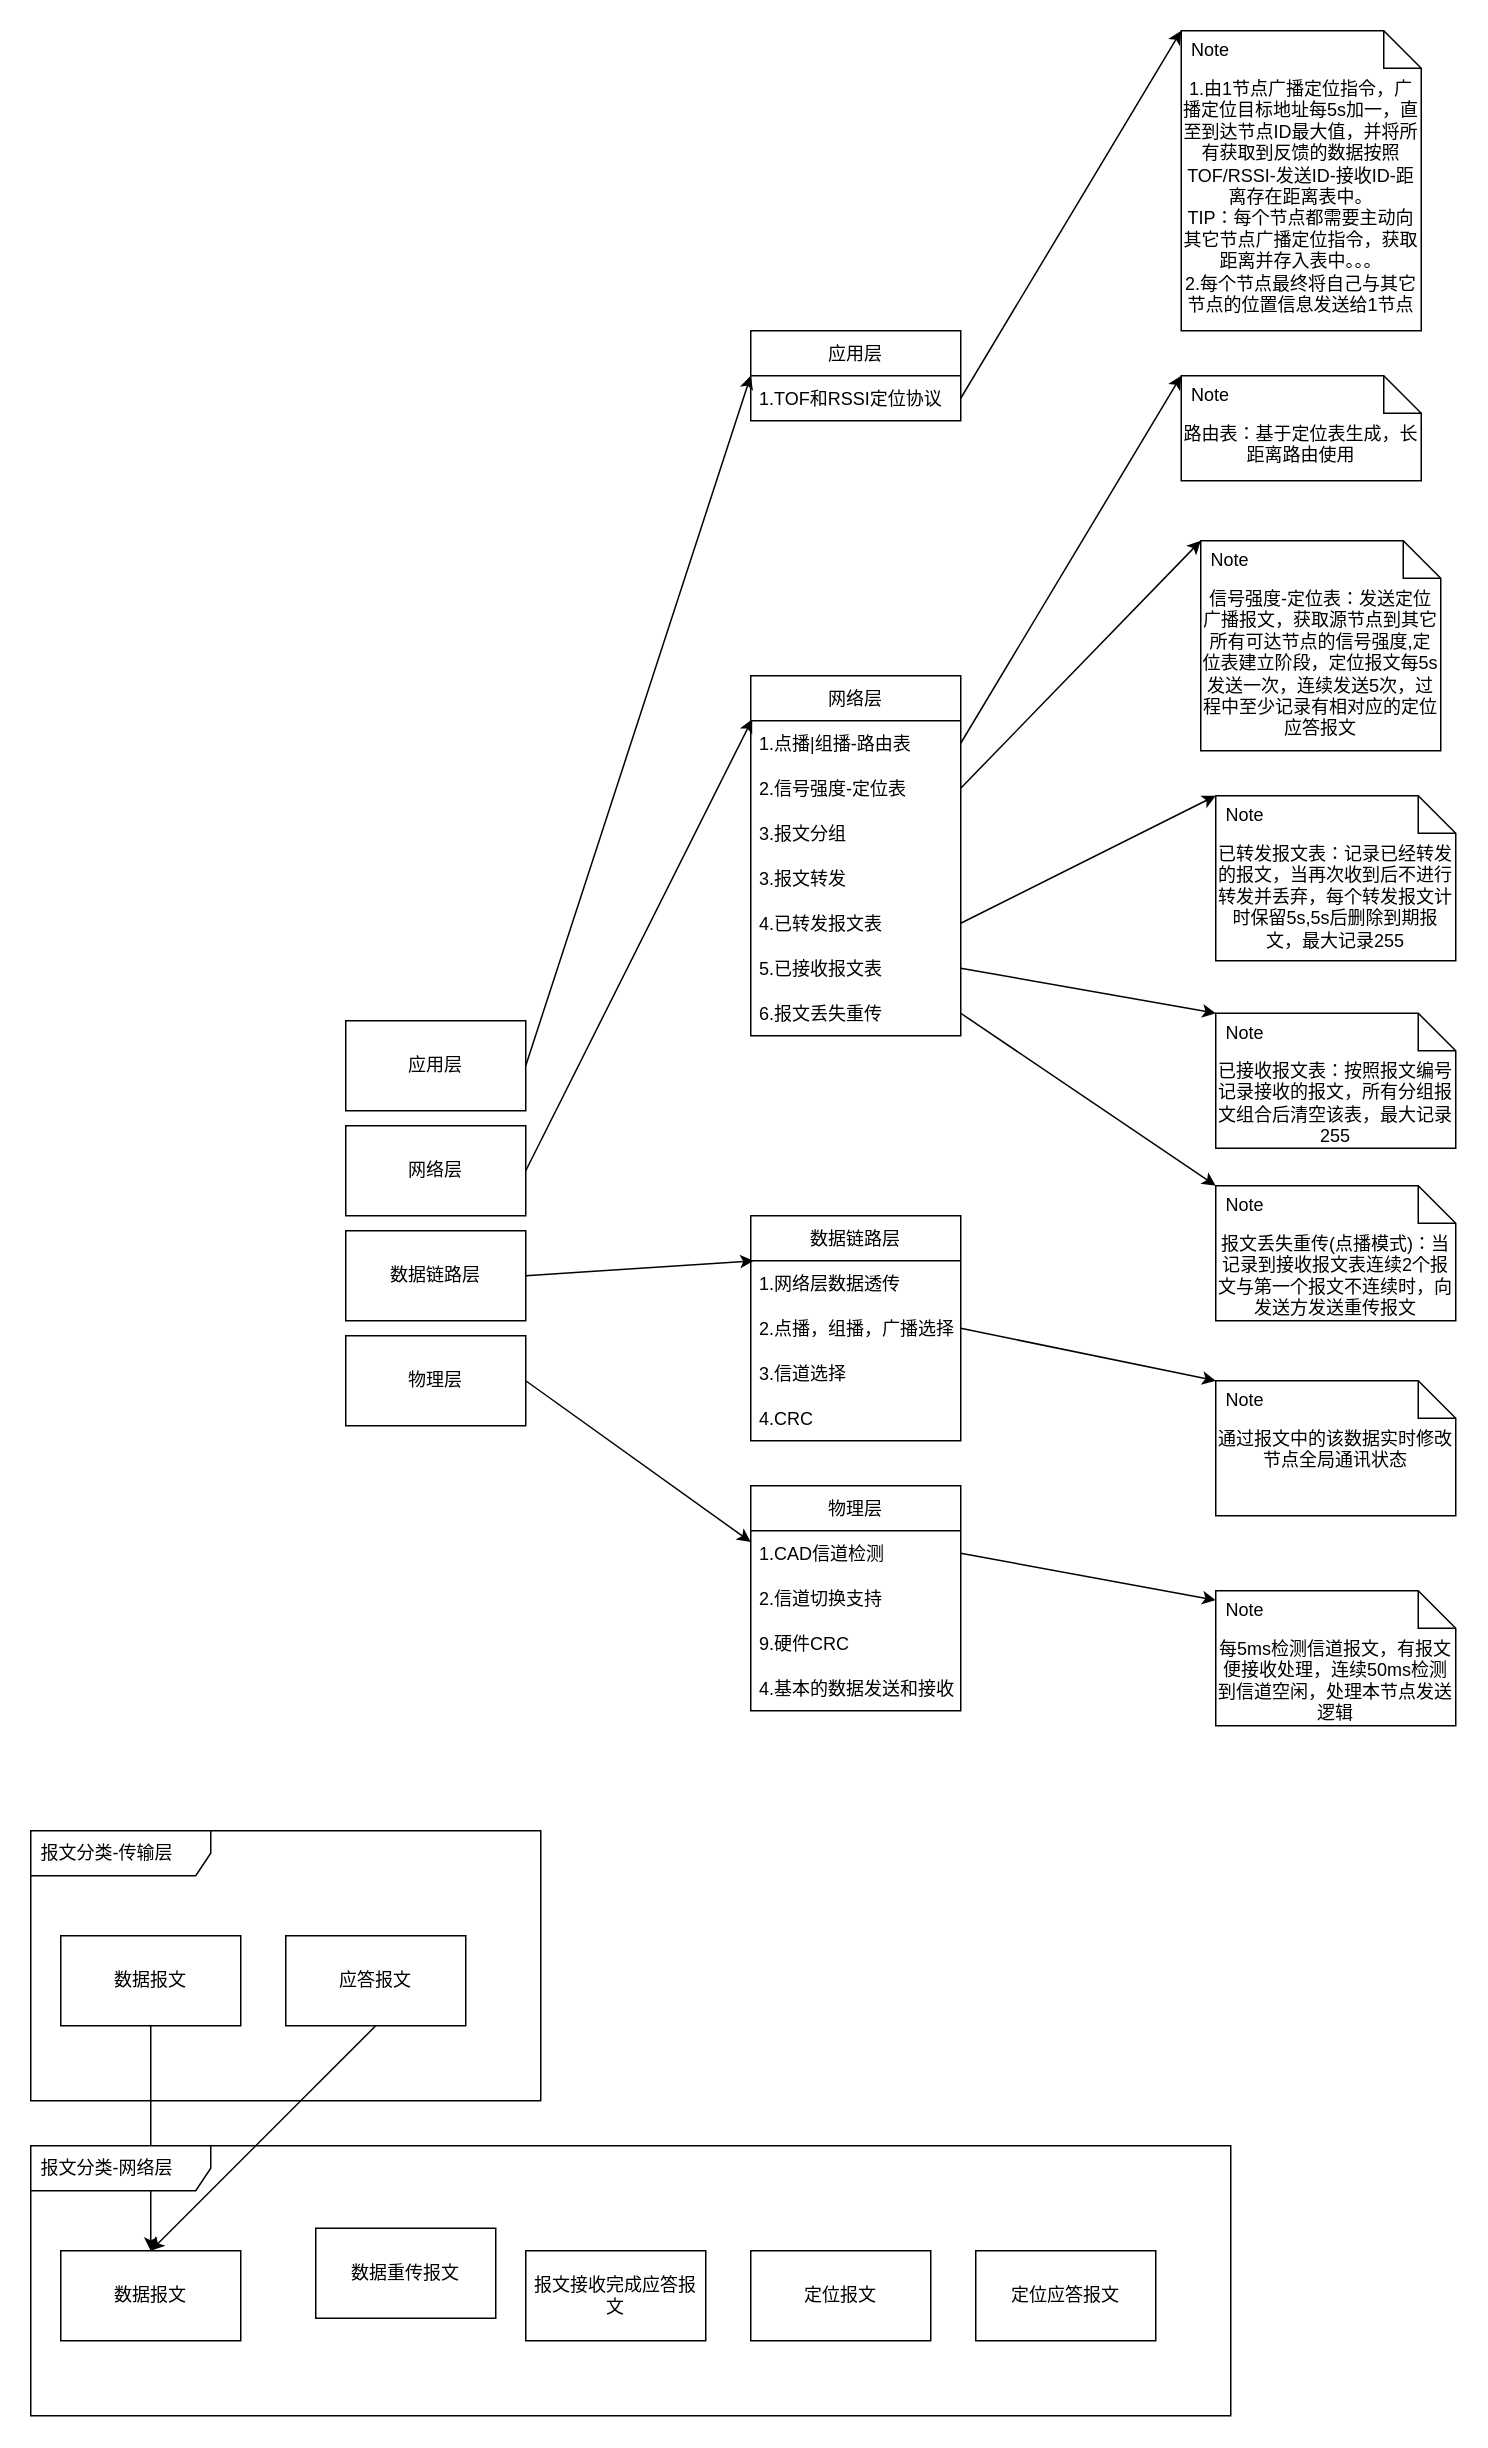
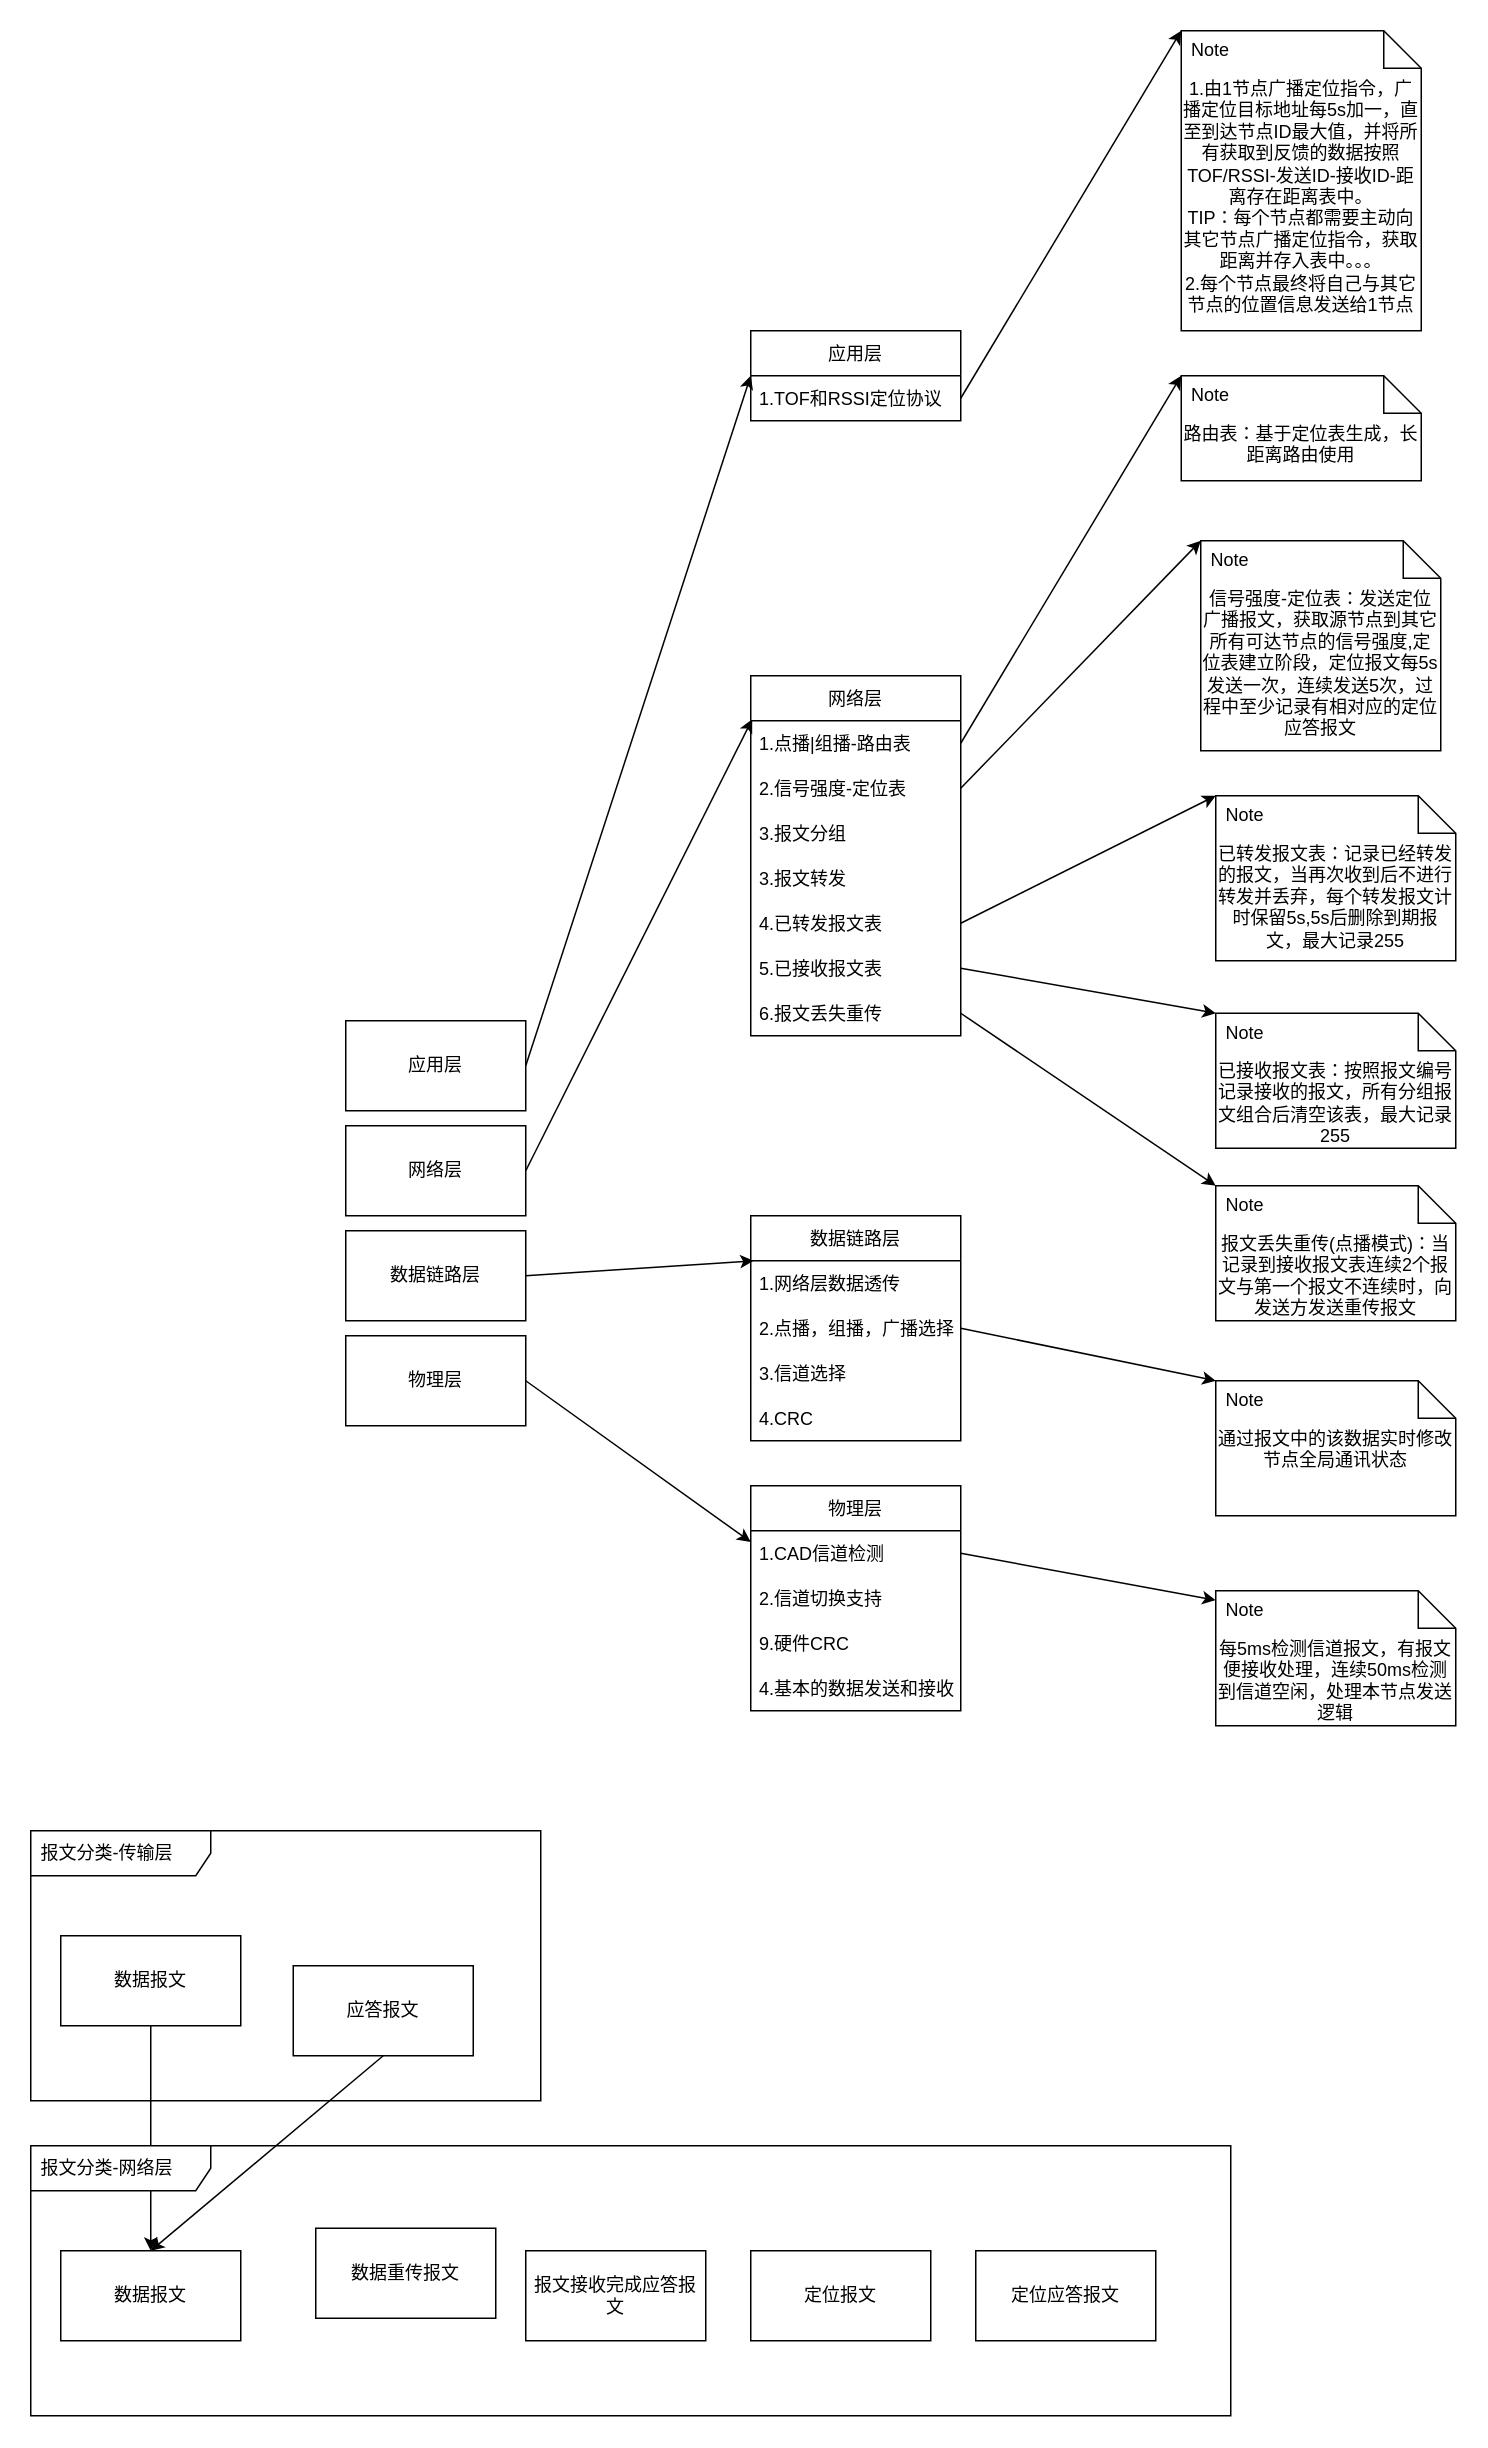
node "应答报文": moved (376, 1981) -> (383, 2011)
